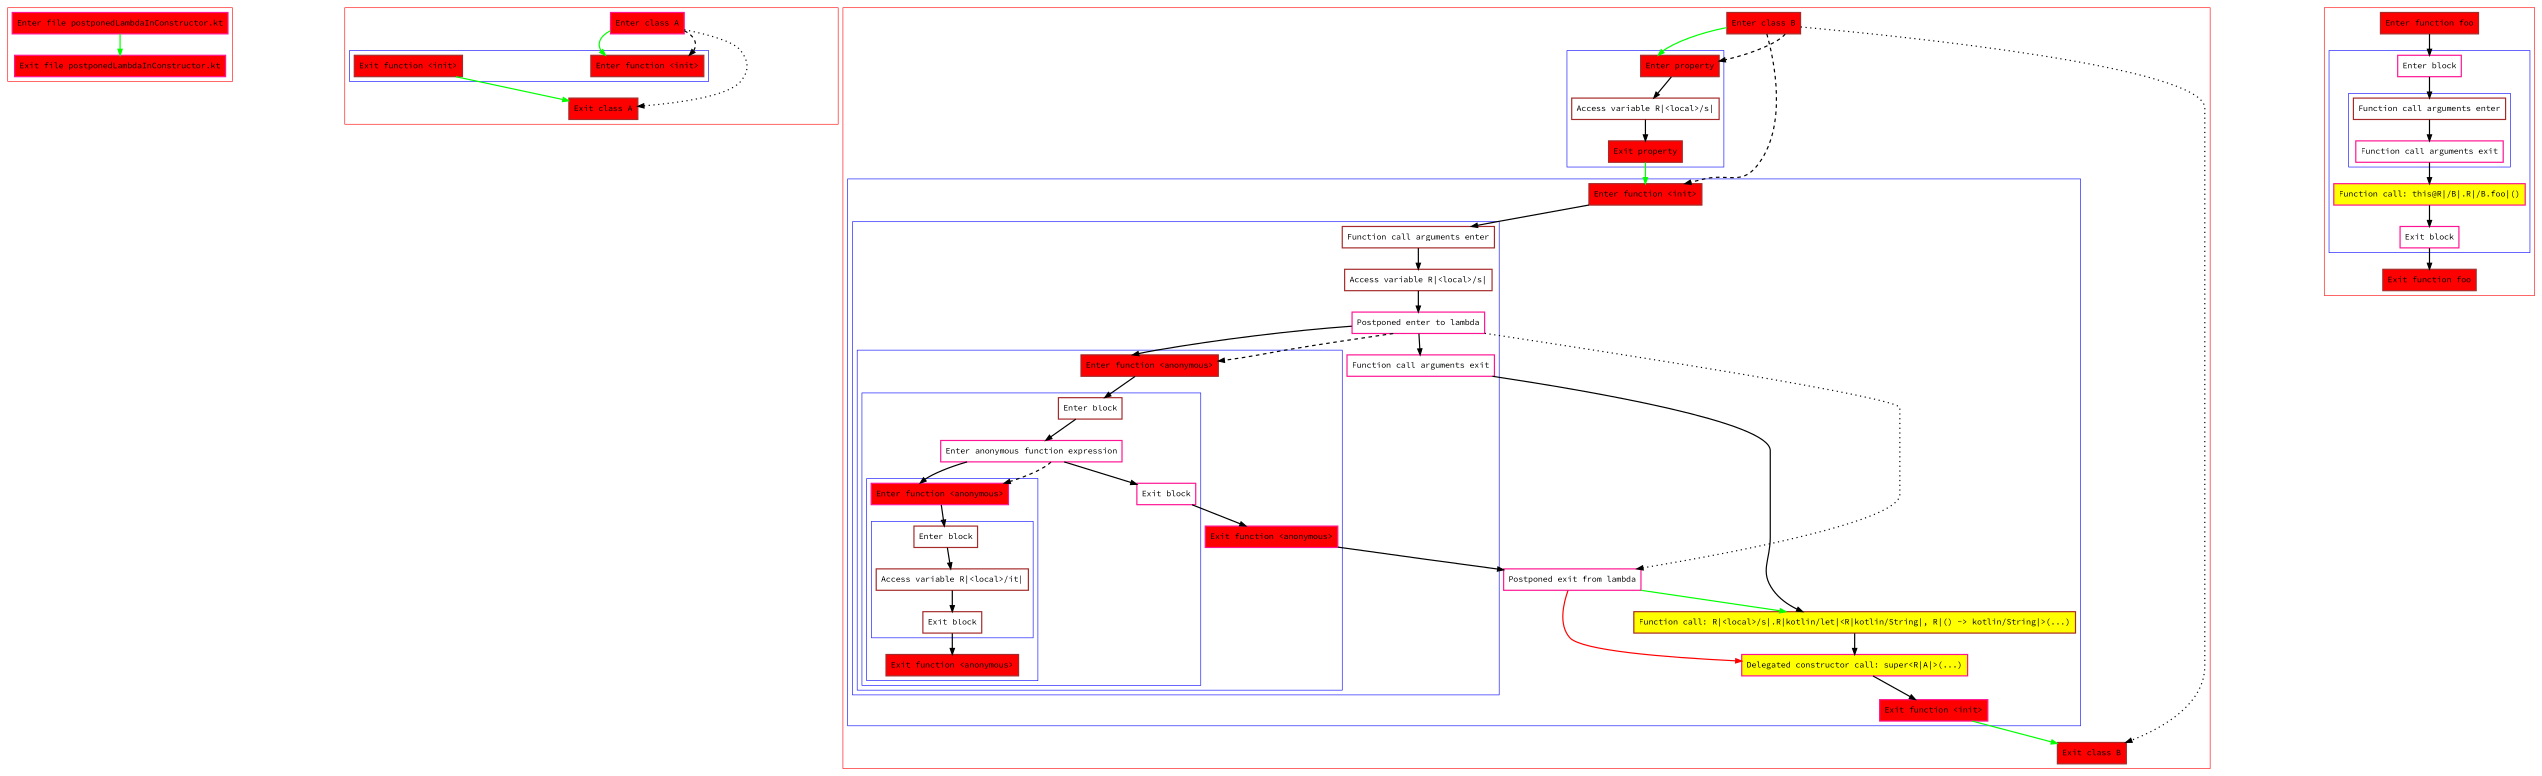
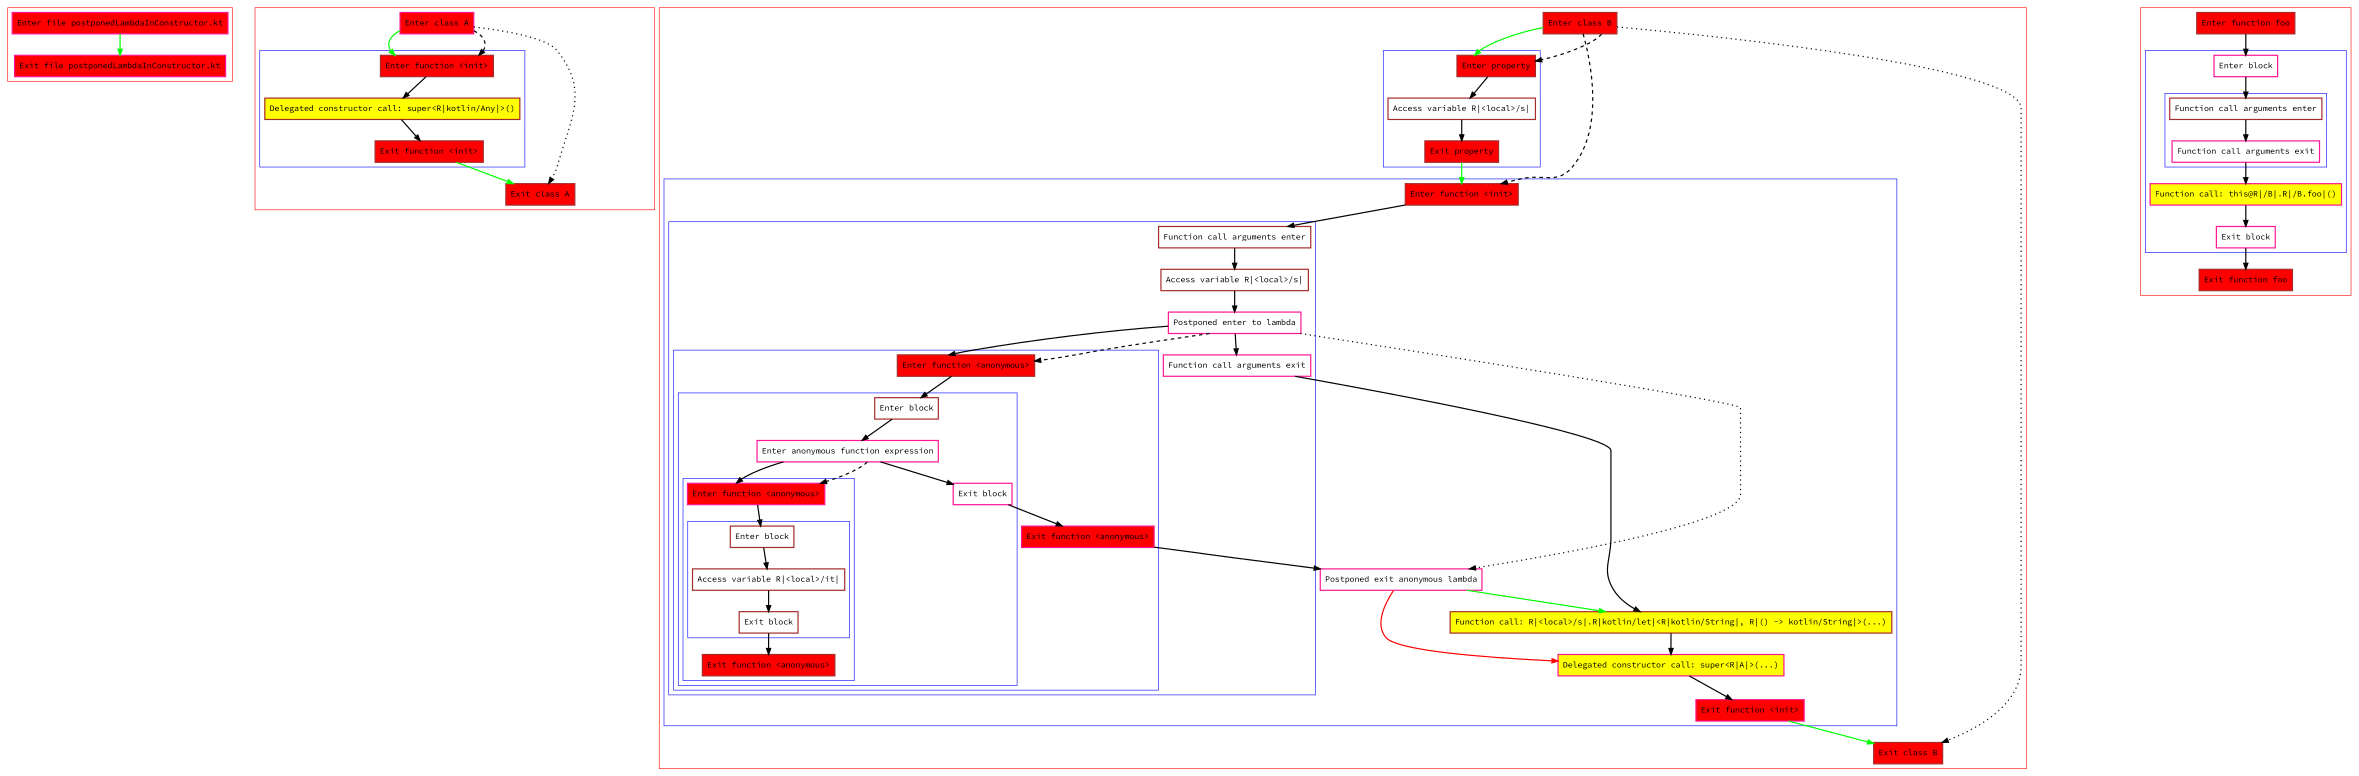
node "Delegated constructor call: super<R|kotlin/Any|>()": added
node "Postponed exit from lambda": label "Postponed exit from lambda" -> "Postponed exit anonymous lambda"
